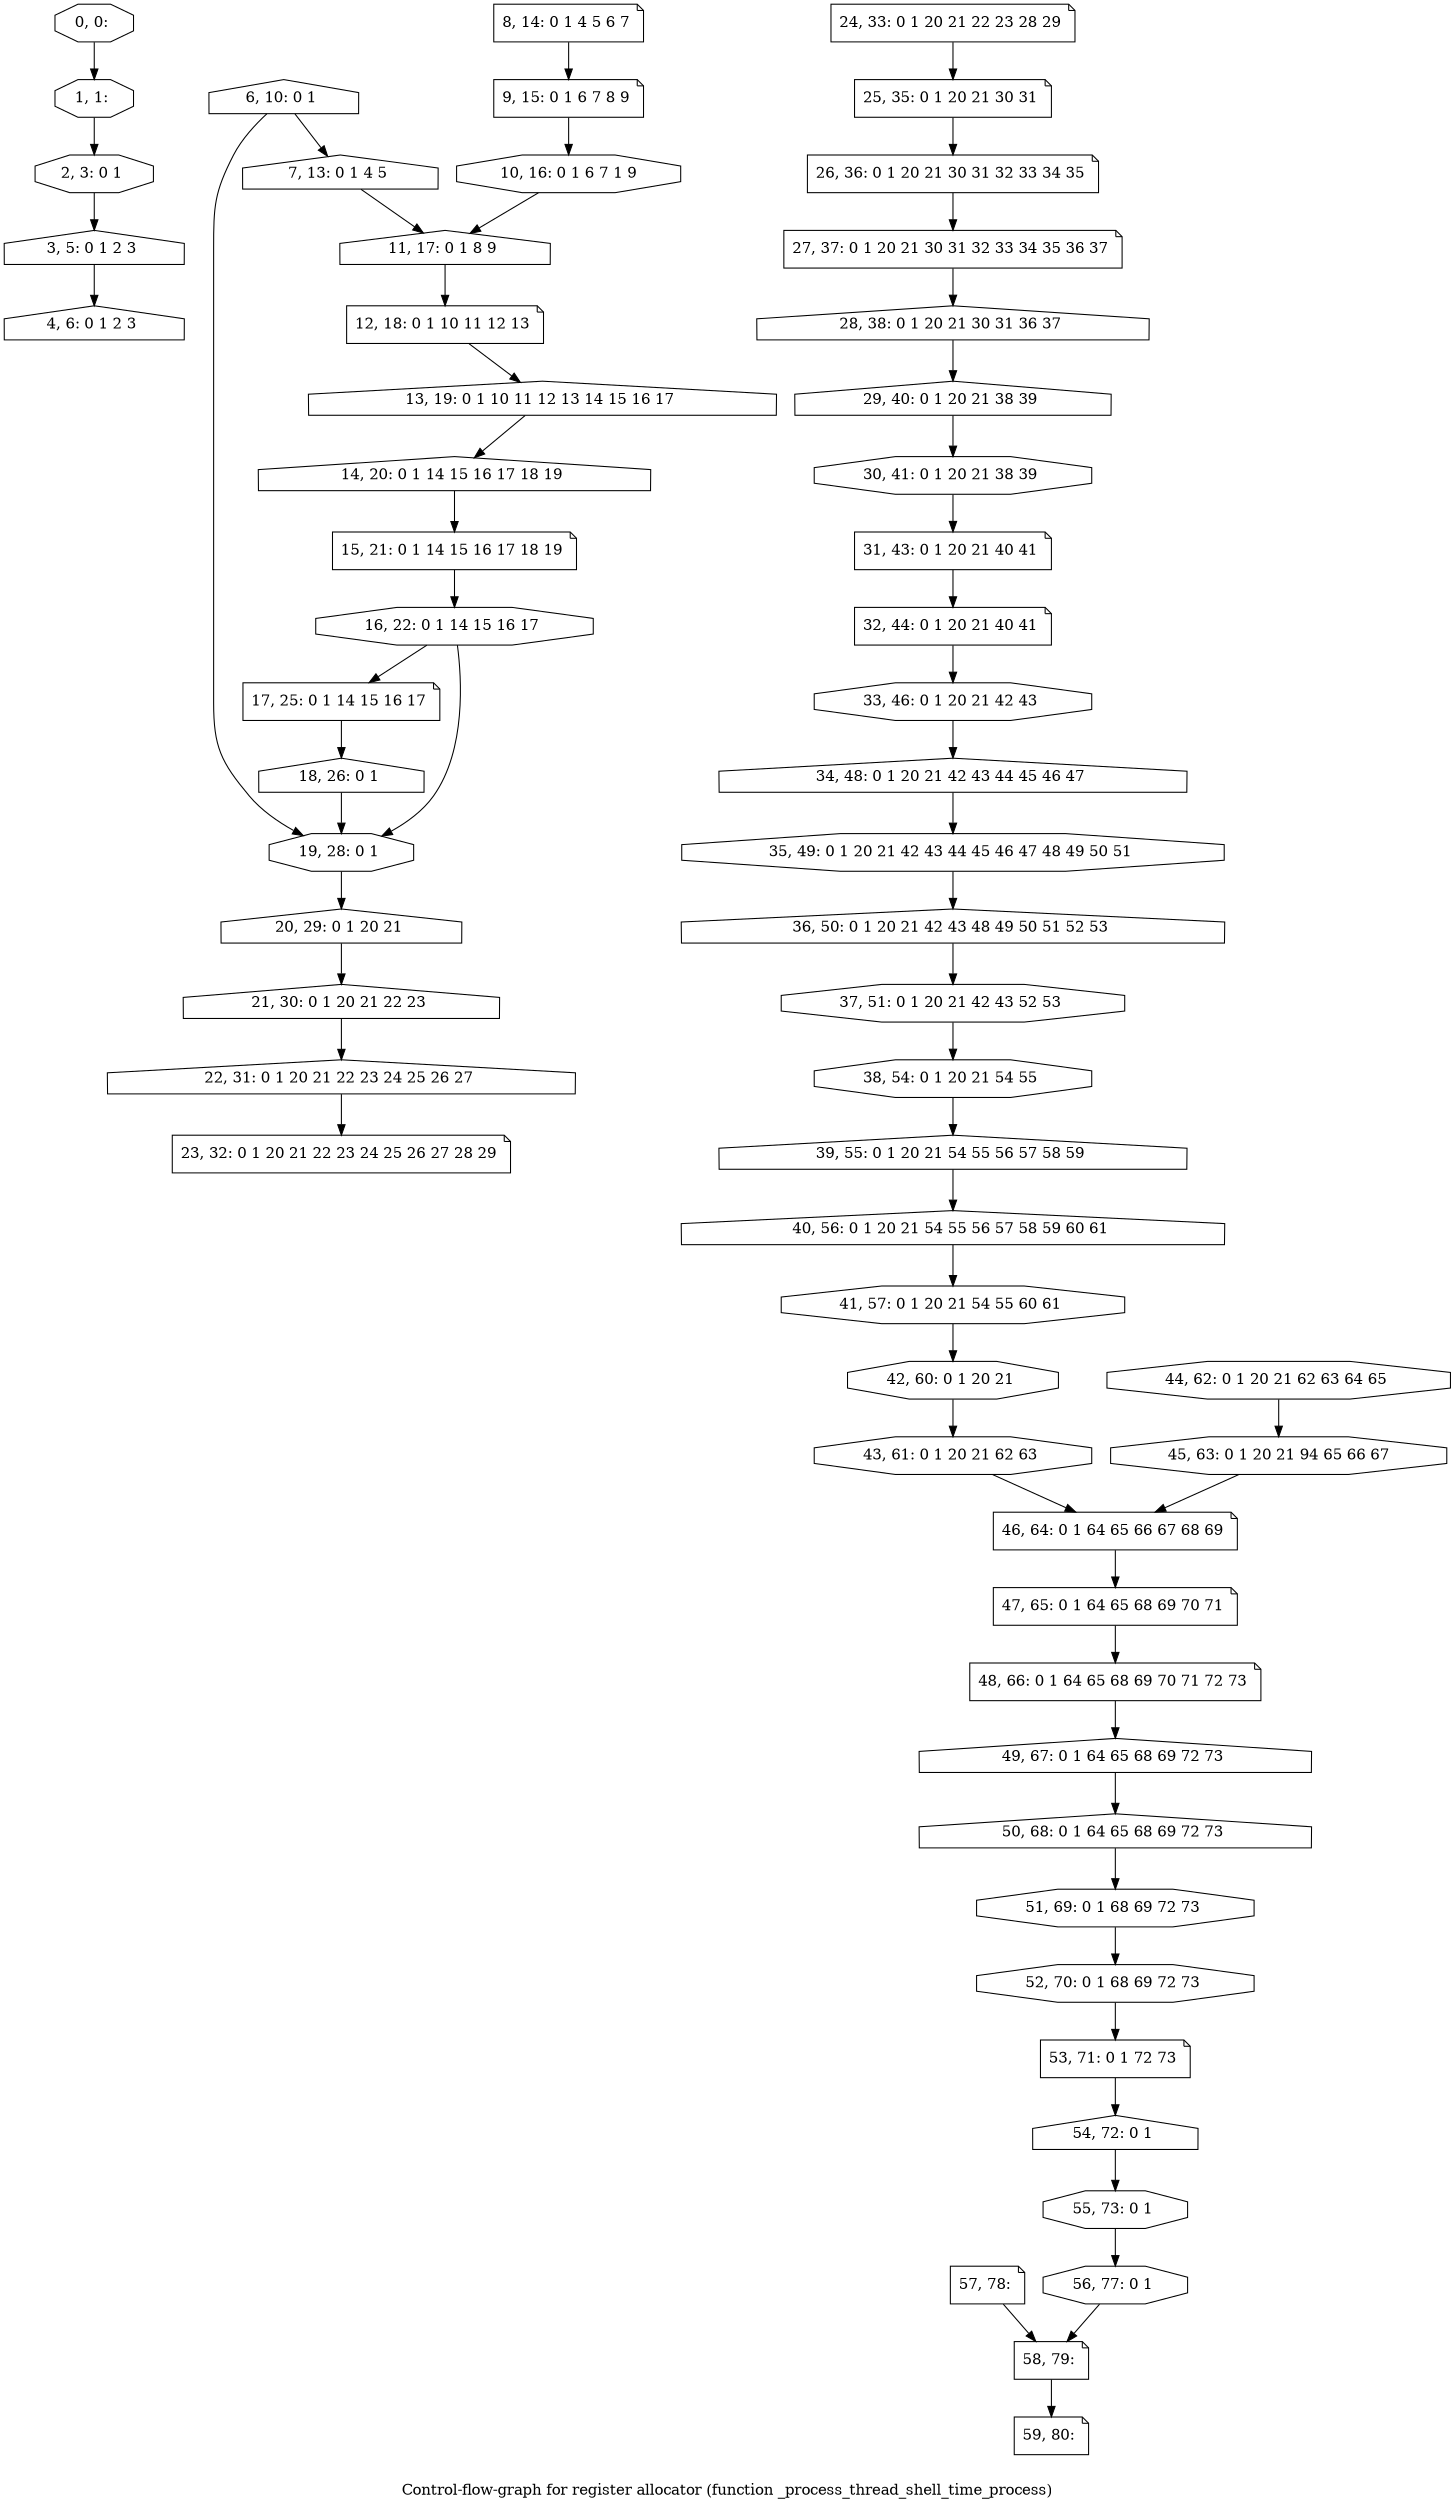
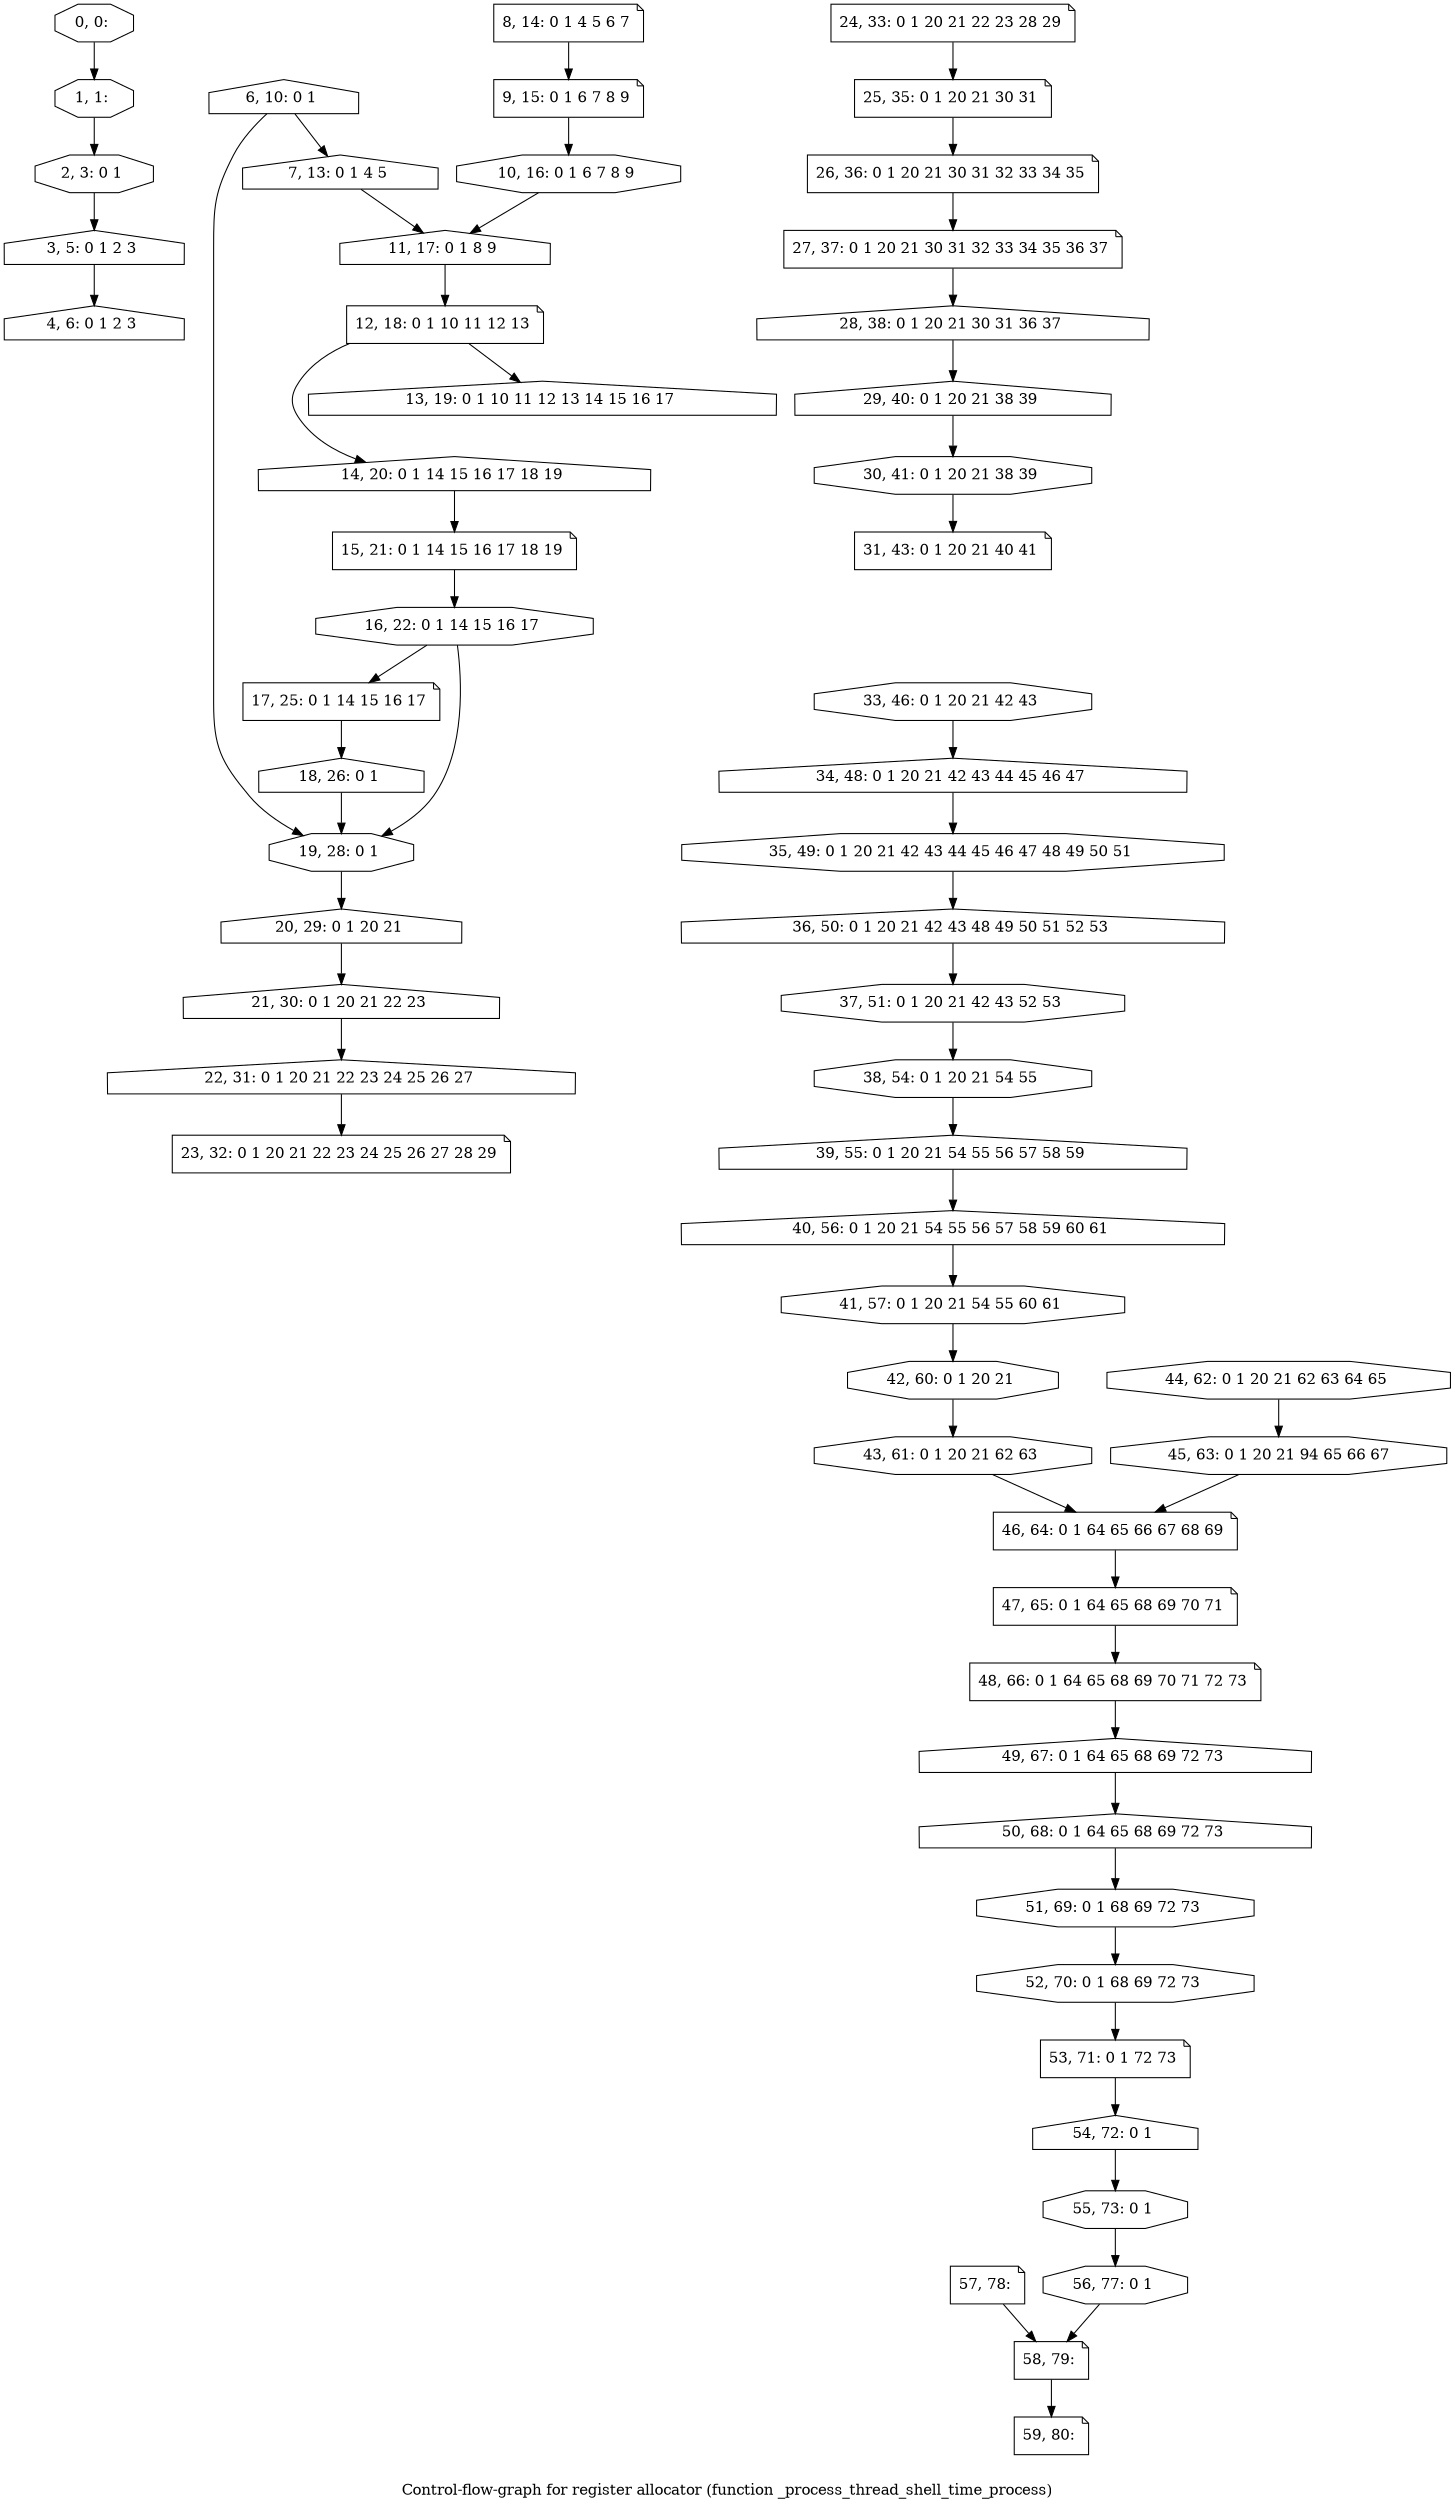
node "10, 16: 0 1 6 7 1 9": label "10, 16: 0 1 6 7 1 9" -> "10, 16: 0 1 6 7 8 9"
edge "13, 19: 0 1 10 11 12 13 14 15 16 17" -> "14, 20: 0 1 14 15 16 17 18 19": now "12, 18: 0 1 10 11 12 13" -> "14, 20: 0 1 14 15 16 17 18 19"
node "32, 44: 0 1 20 21 40 41": removed
